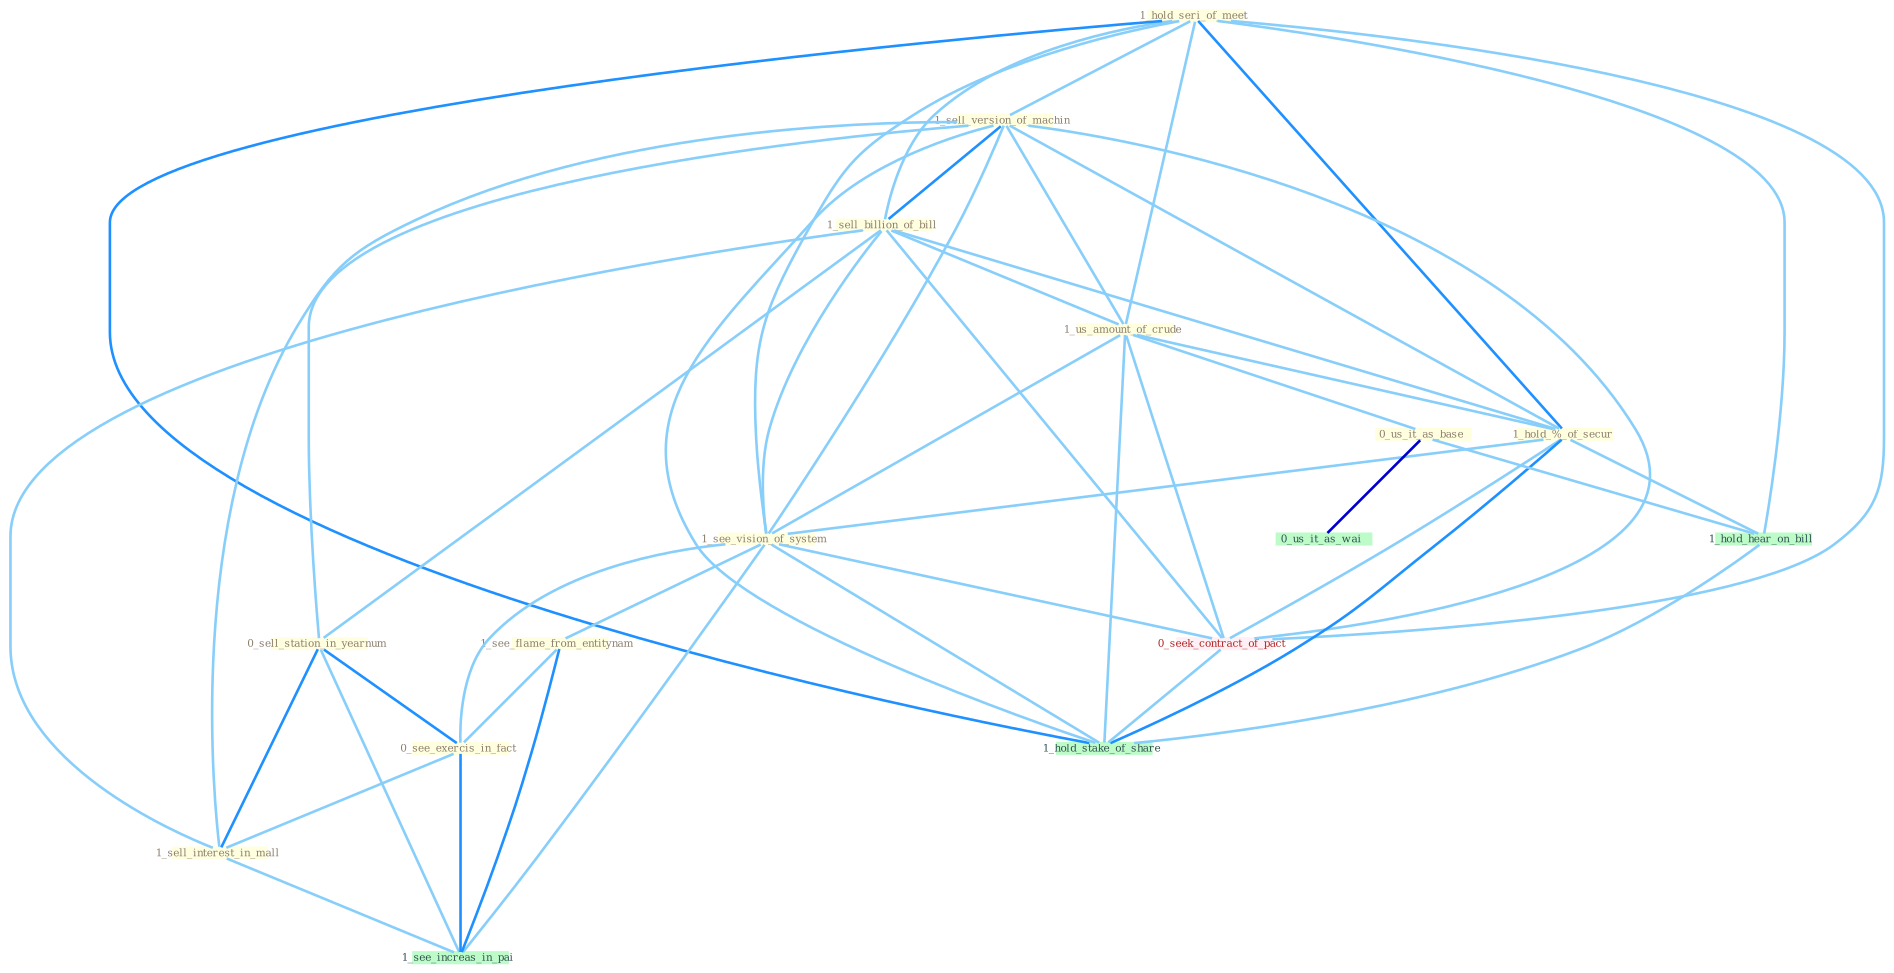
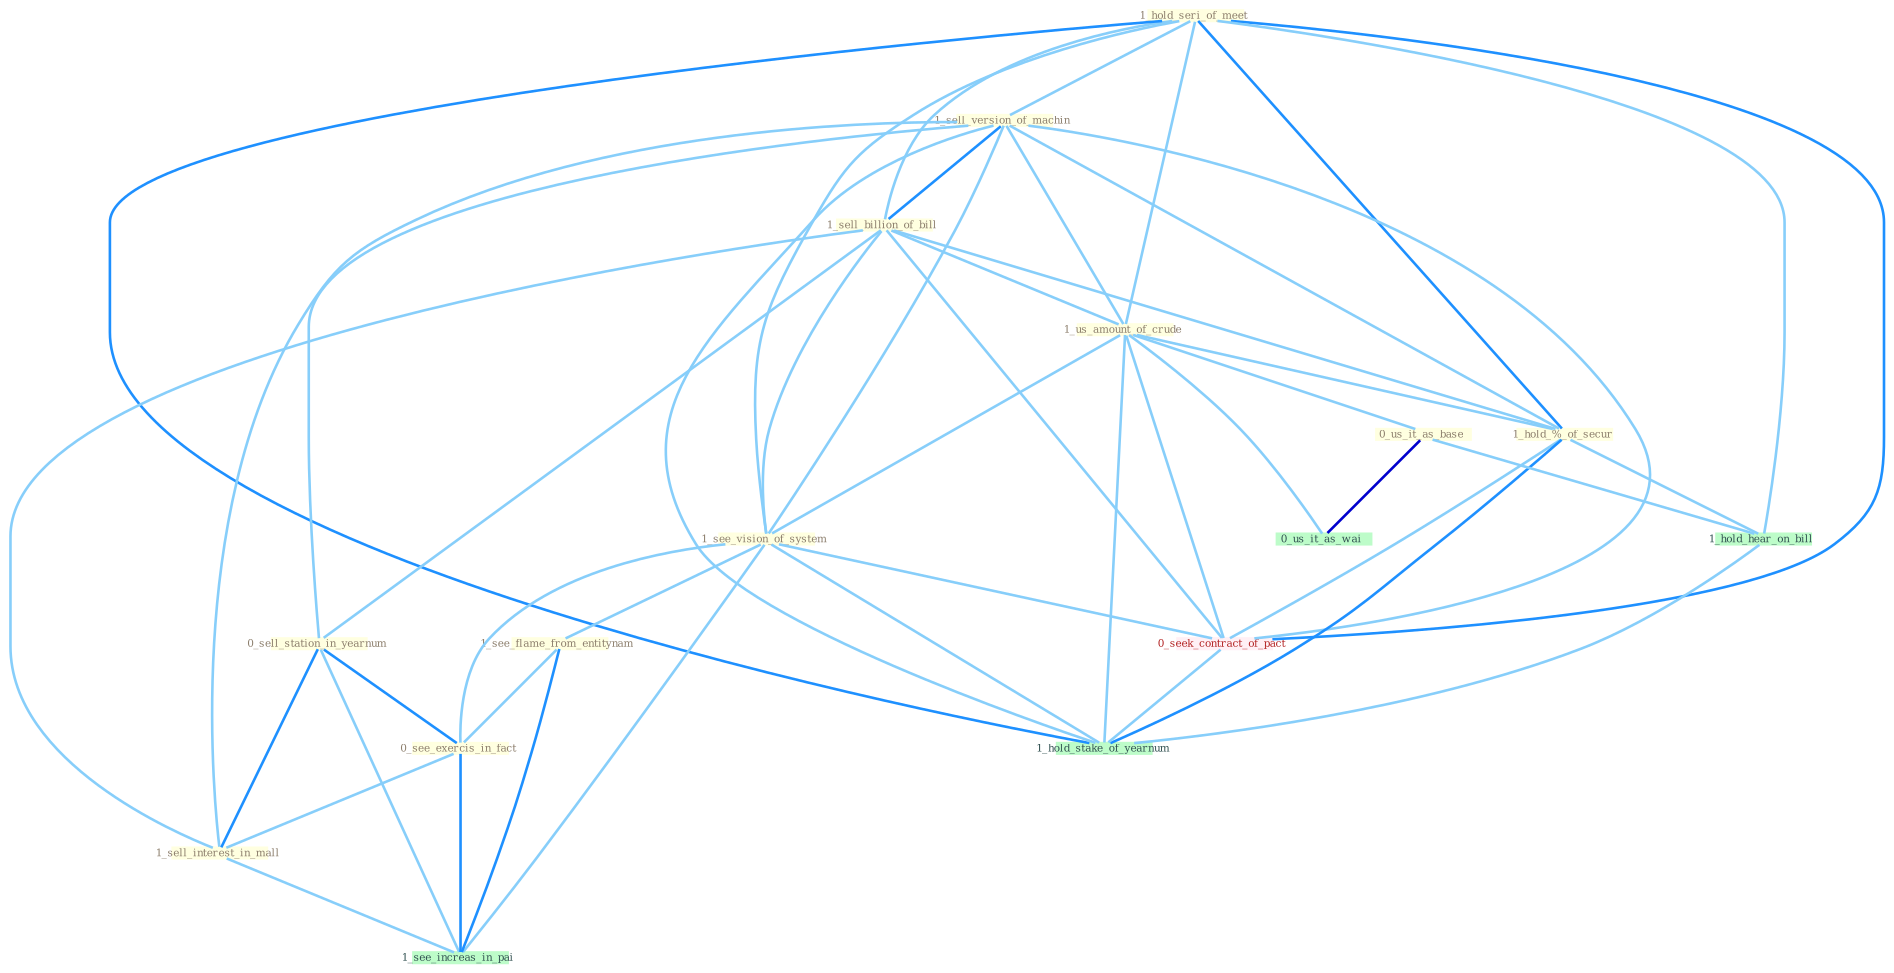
edge "1_hold_seri_of_meet" -- "0_seek_contract_of_pact": color #87cefa -> #1e90ff
edge "1_us_amount_of_crude" -- "0_us_it_as_wai": added
edge "1_hold_%_of_secur" -- "1_see_vision_of_system": removed
node "1_hold_stake_of_share": label "1_hold_stake_of_share" -> "1_hold_stake_of_yearnum"
